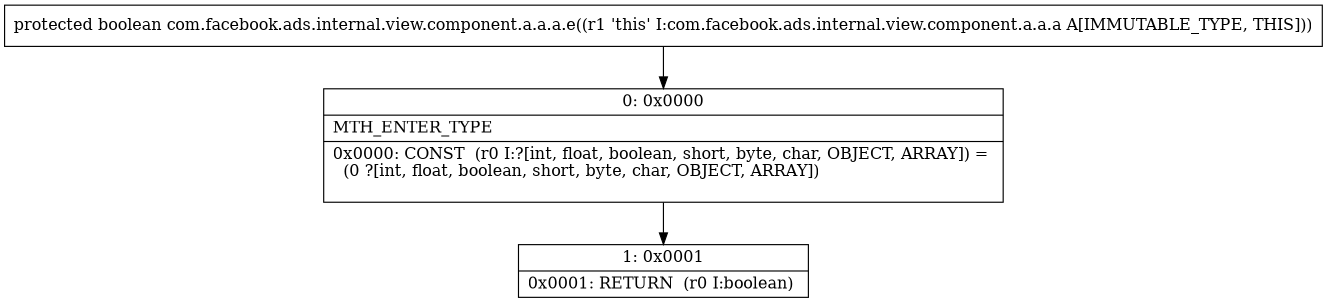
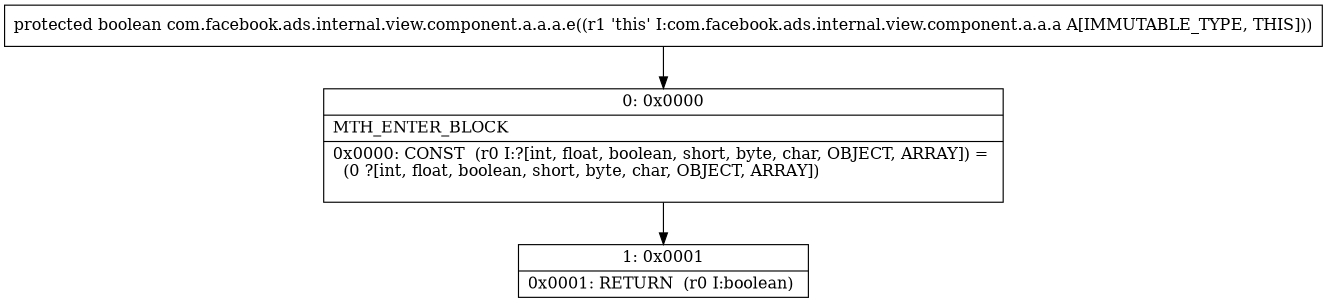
node "0: 0x0000": text "MTH_ENTER_TYPE" -> "MTH_ENTER_BLOCK"
